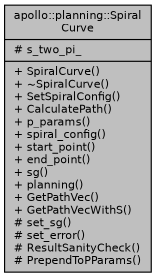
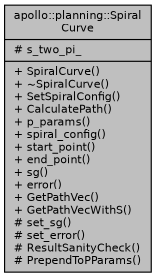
node "apollo::planning::Spiral": text "+ planning()" -> "+ error()"
